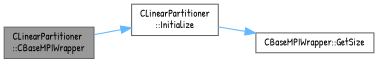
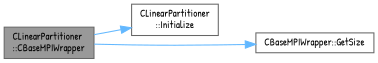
edge "CLinearPartitioner ::Initialize" -> "CBaseMPIWrapper::GetSize": now "CLinearPartitioner ::CBaseMPIWrapper" -> "CBaseMPIWrapper::GetSize"
